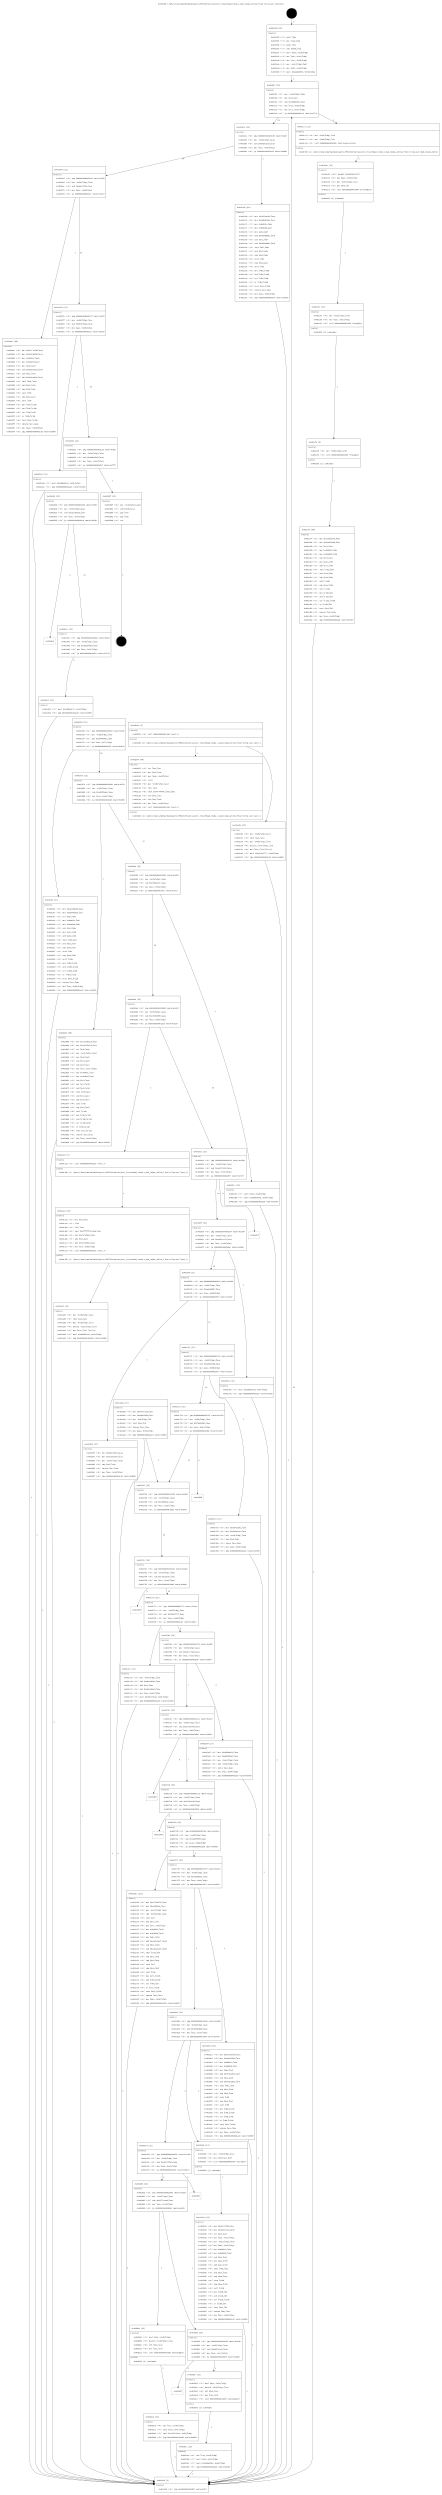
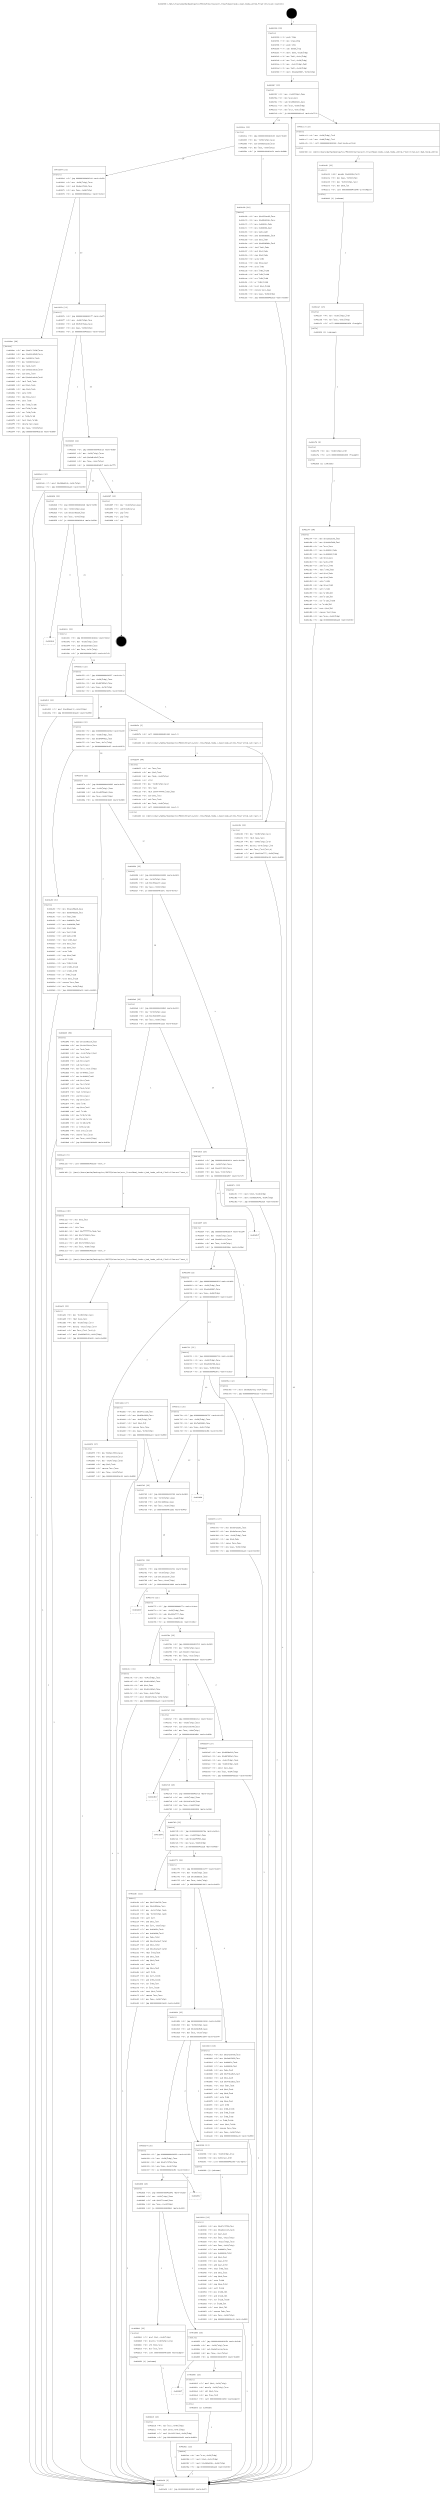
edge "0x401610 [22]" -> "0x401626 [22]": added, label "21"
node "0x401652 [22]": added
